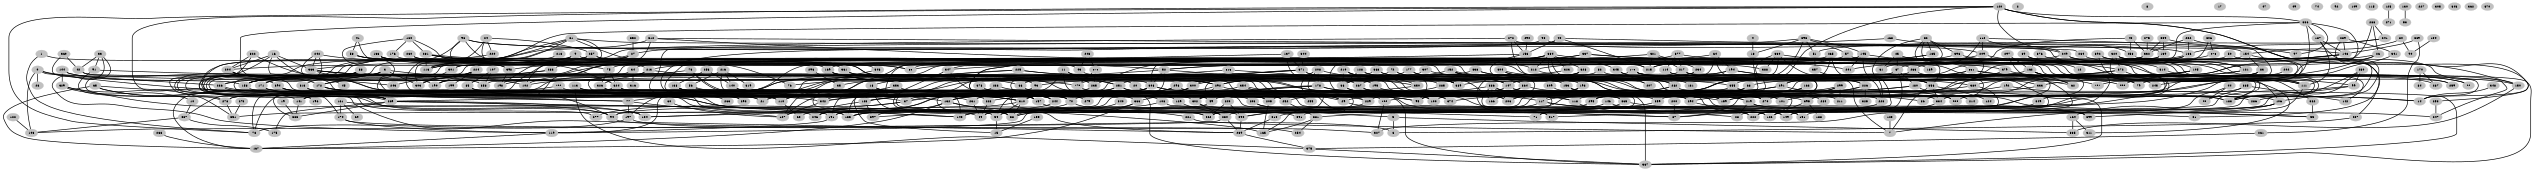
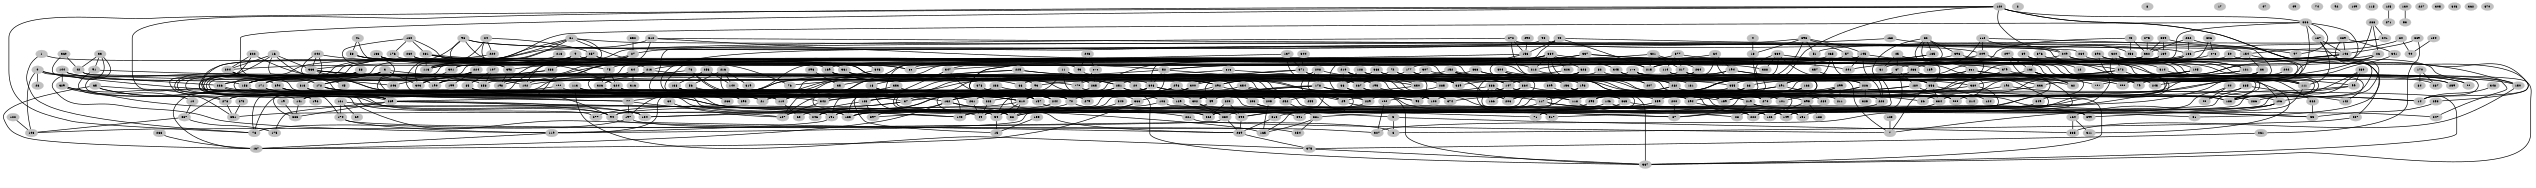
edge "40" -- "177": added
edge "371" -- "182": removed
edge "253" -- "247": now "253" -- "55"
